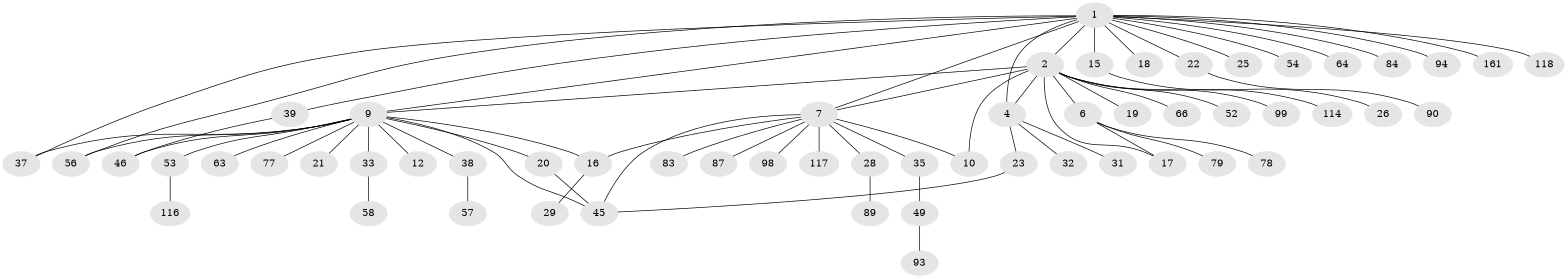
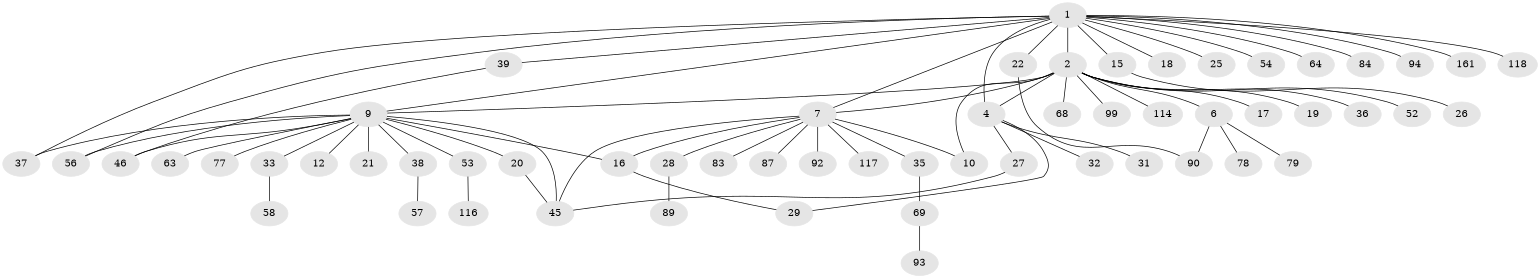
node "68": added
node "66": label "66" -> "36"
edge "6" -- "17": now "6" -- "90"
node "98": label "98" -> "92"
node "23": label "23" -> "27"
edge "4" -- "29": added
node "49": label "49" -> "69"
